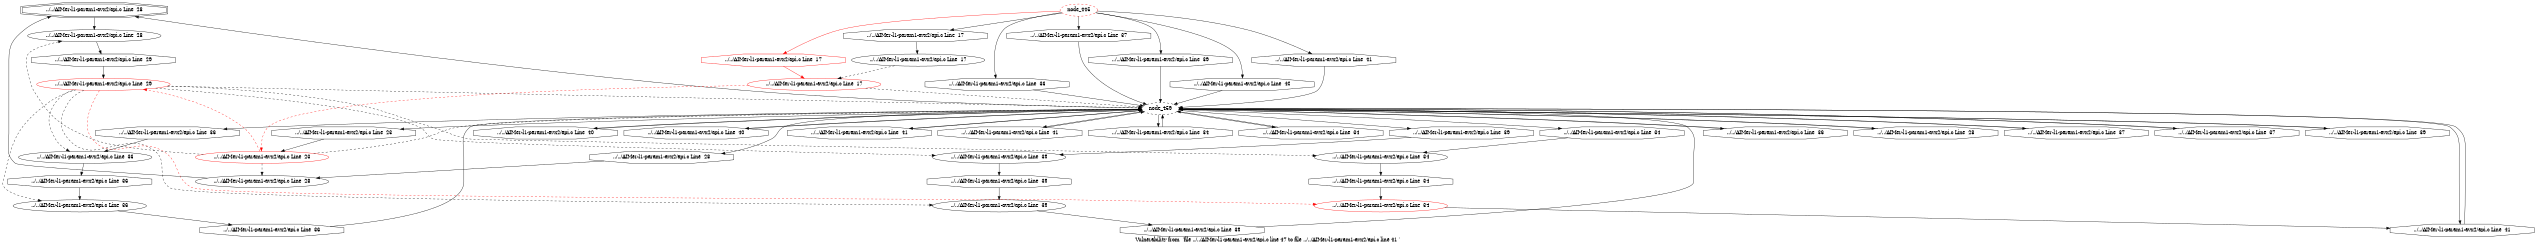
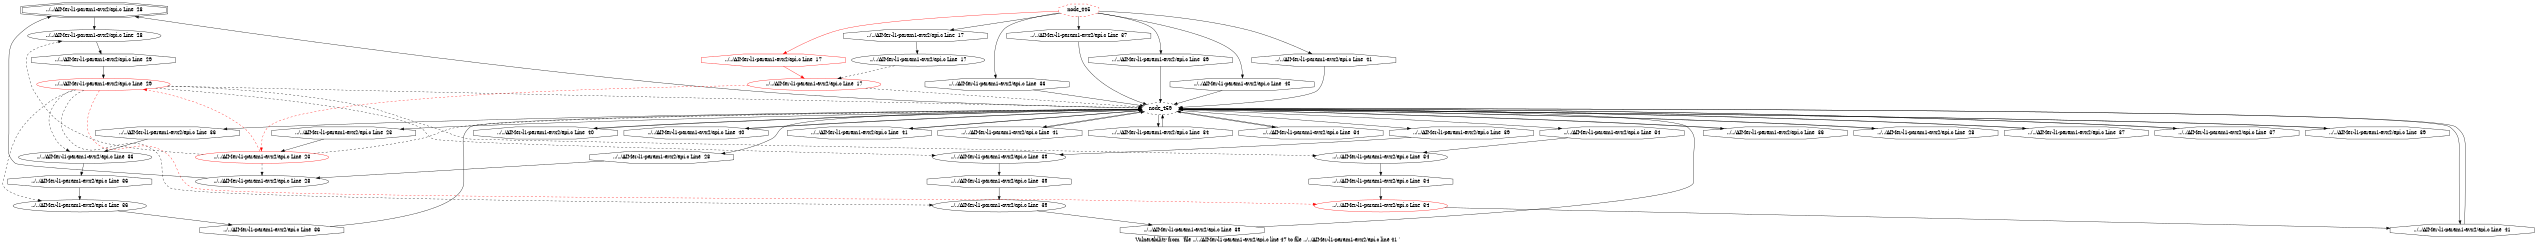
node "node_445": shape ellipse -> octagon
